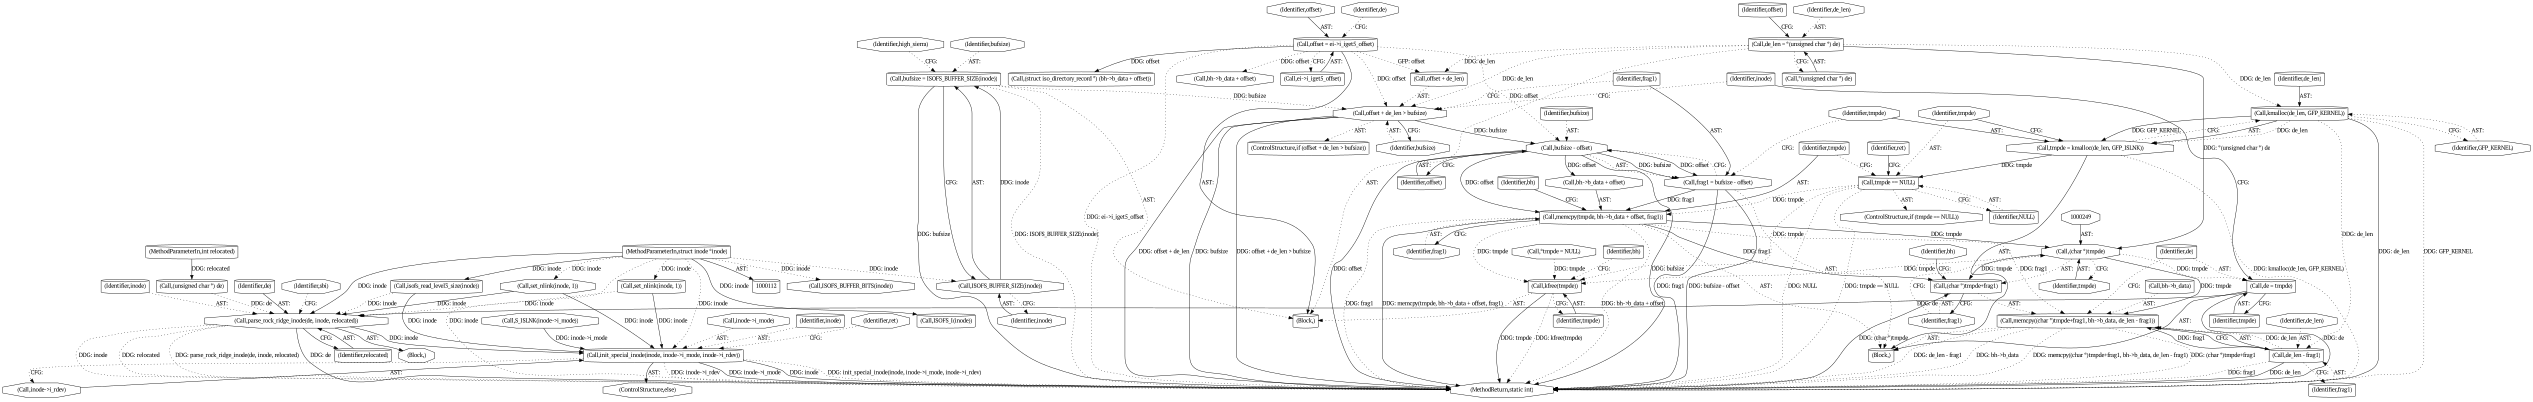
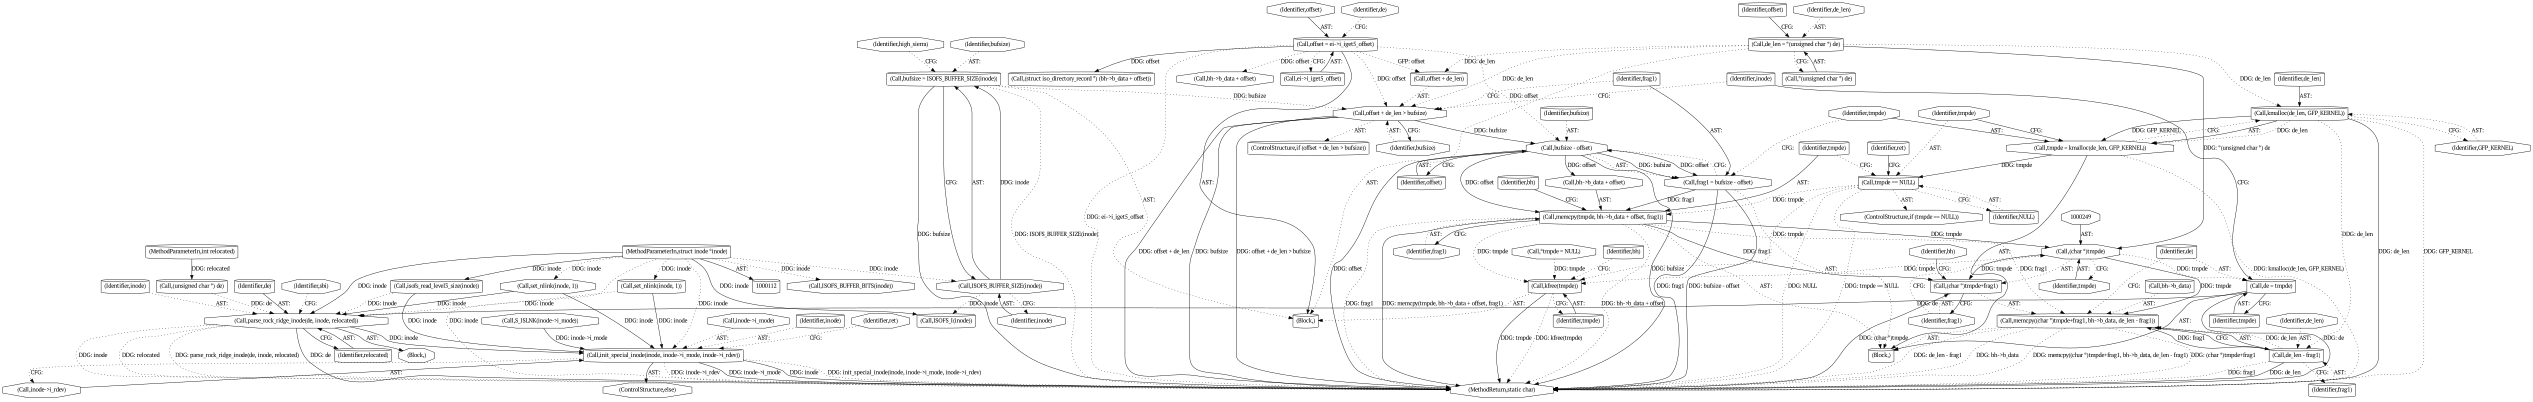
node "(Call,tmpde = kmalloc(de_len, GFP_ISLNK))": label "(Call,tmpde = kmalloc(de_len, GFP_ISLNK))" -> "(Call,tmpde = kmalloc(de_len, GFP_KERNEL))"
edge "(Call,ISOFS_BUFFER_SIZE(inode))" -> "(Call,ISOFS_I(inode))": added, label "DDG: inode"
node "(MethodReturn,static int)": label "(MethodReturn,static int)" -> "(MethodReturn,static char)"
